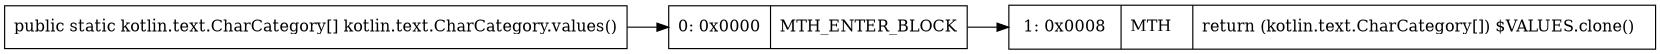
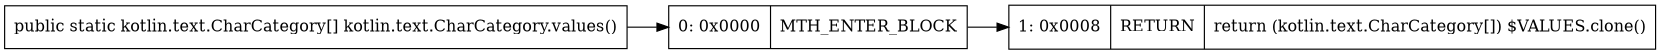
node "1: 0x0008": text "MTH" -> "RETURN"
